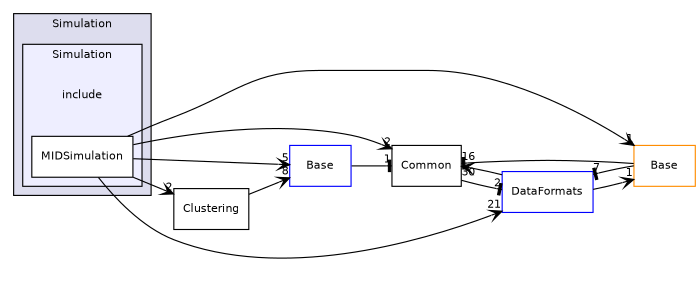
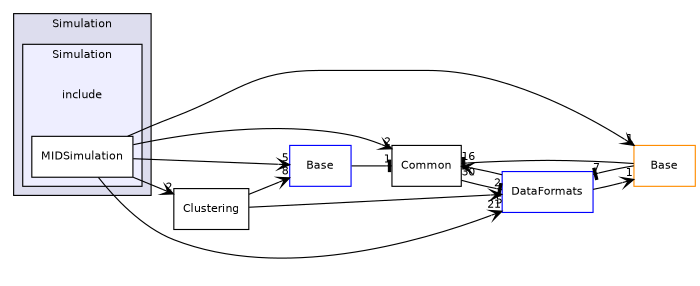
edge "Clustering" -> "DataFormats": added
